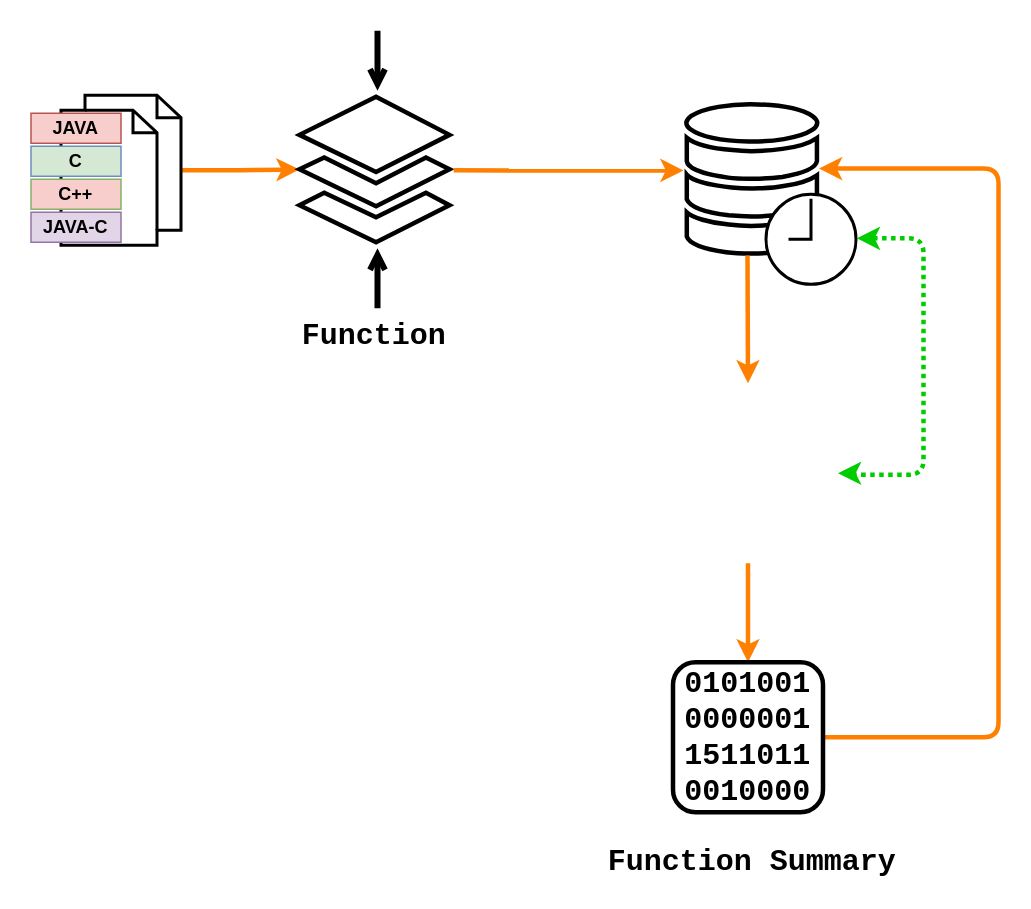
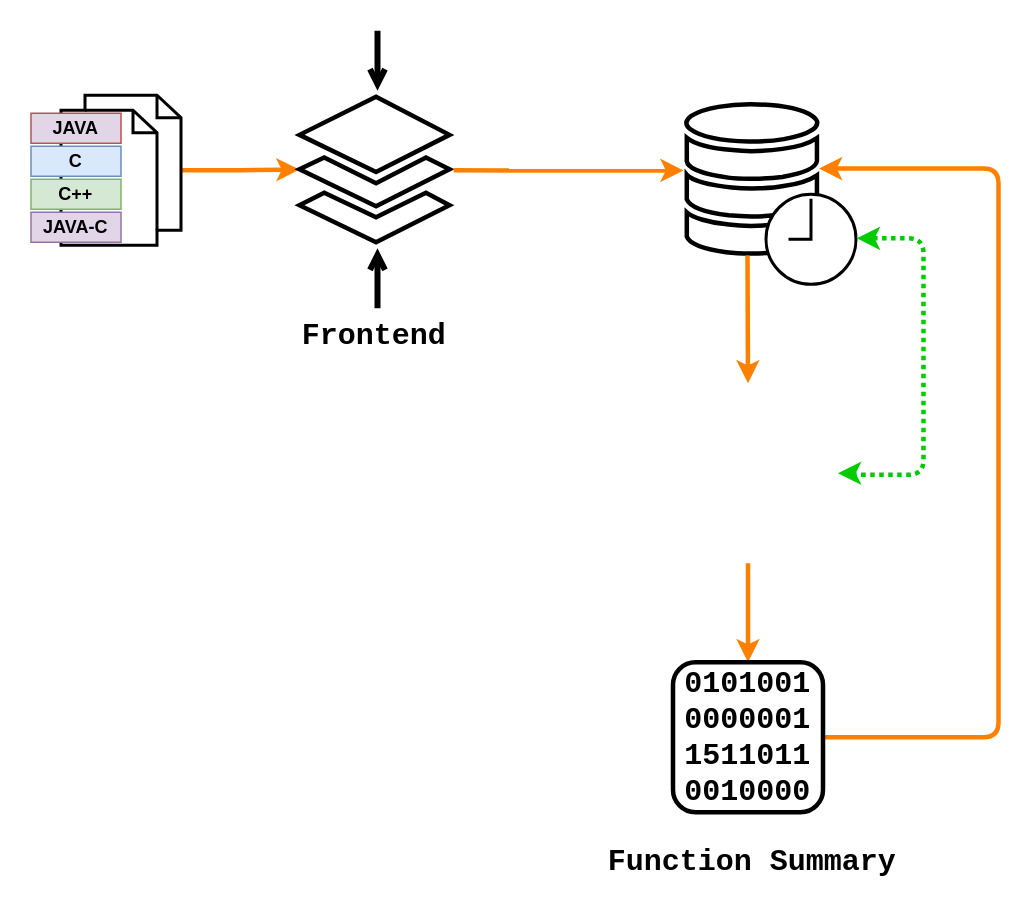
node "JAVA": fillcolor #f8cecc -> #e1d5e7
node "C": fillcolor #d5e8d4 -> #dae8fc
node "C++": fillcolor #f8cecc -> #d5e8d4
node "Function": label "Function" -> "Frontend"
